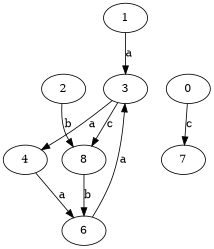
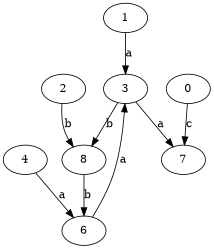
edge "3" -> "4": now "3" -> "7"
edge "3" -> "8": label "c" -> "b"
